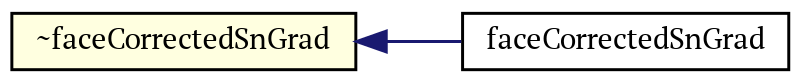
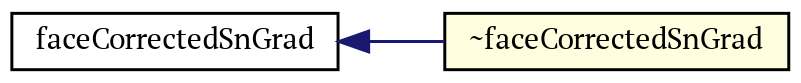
edge "faceCorrectedSnGrad" -> "~faceCorrectedSnGrad": reversed
